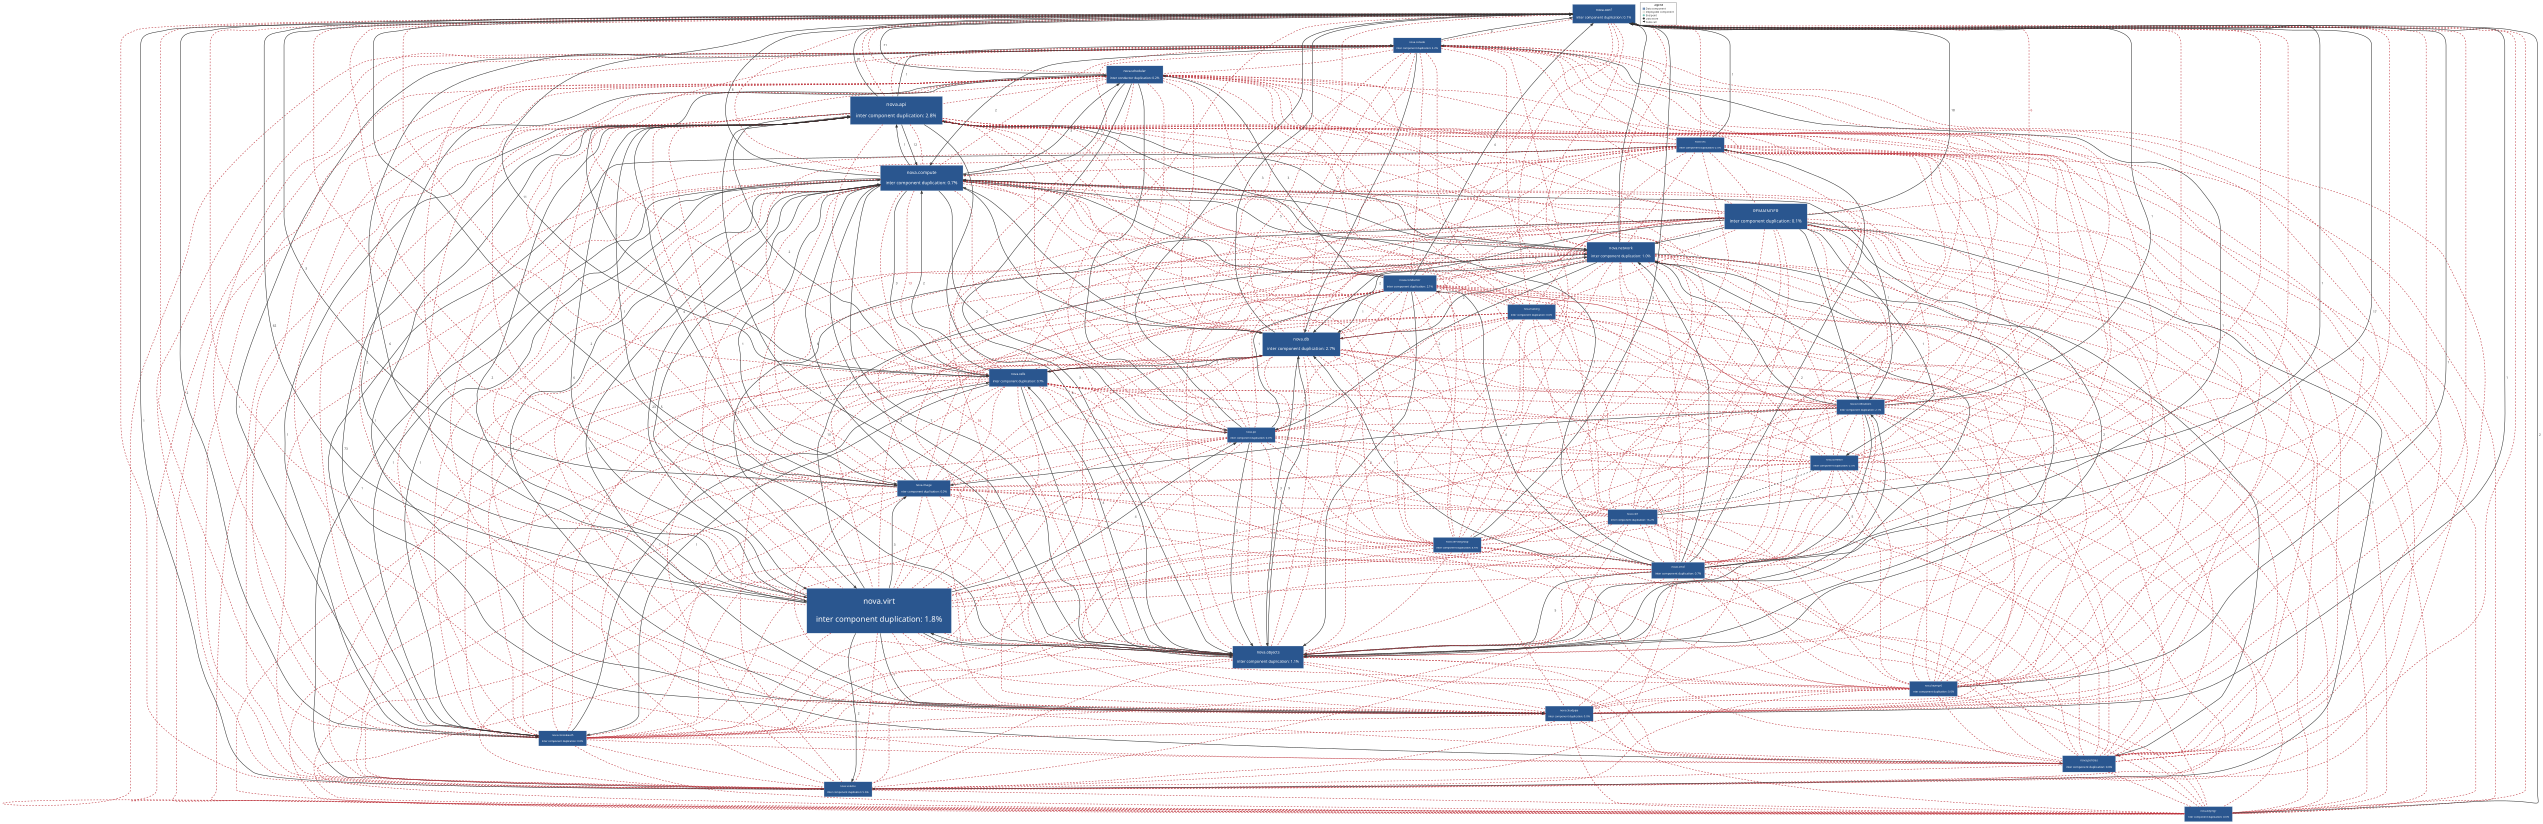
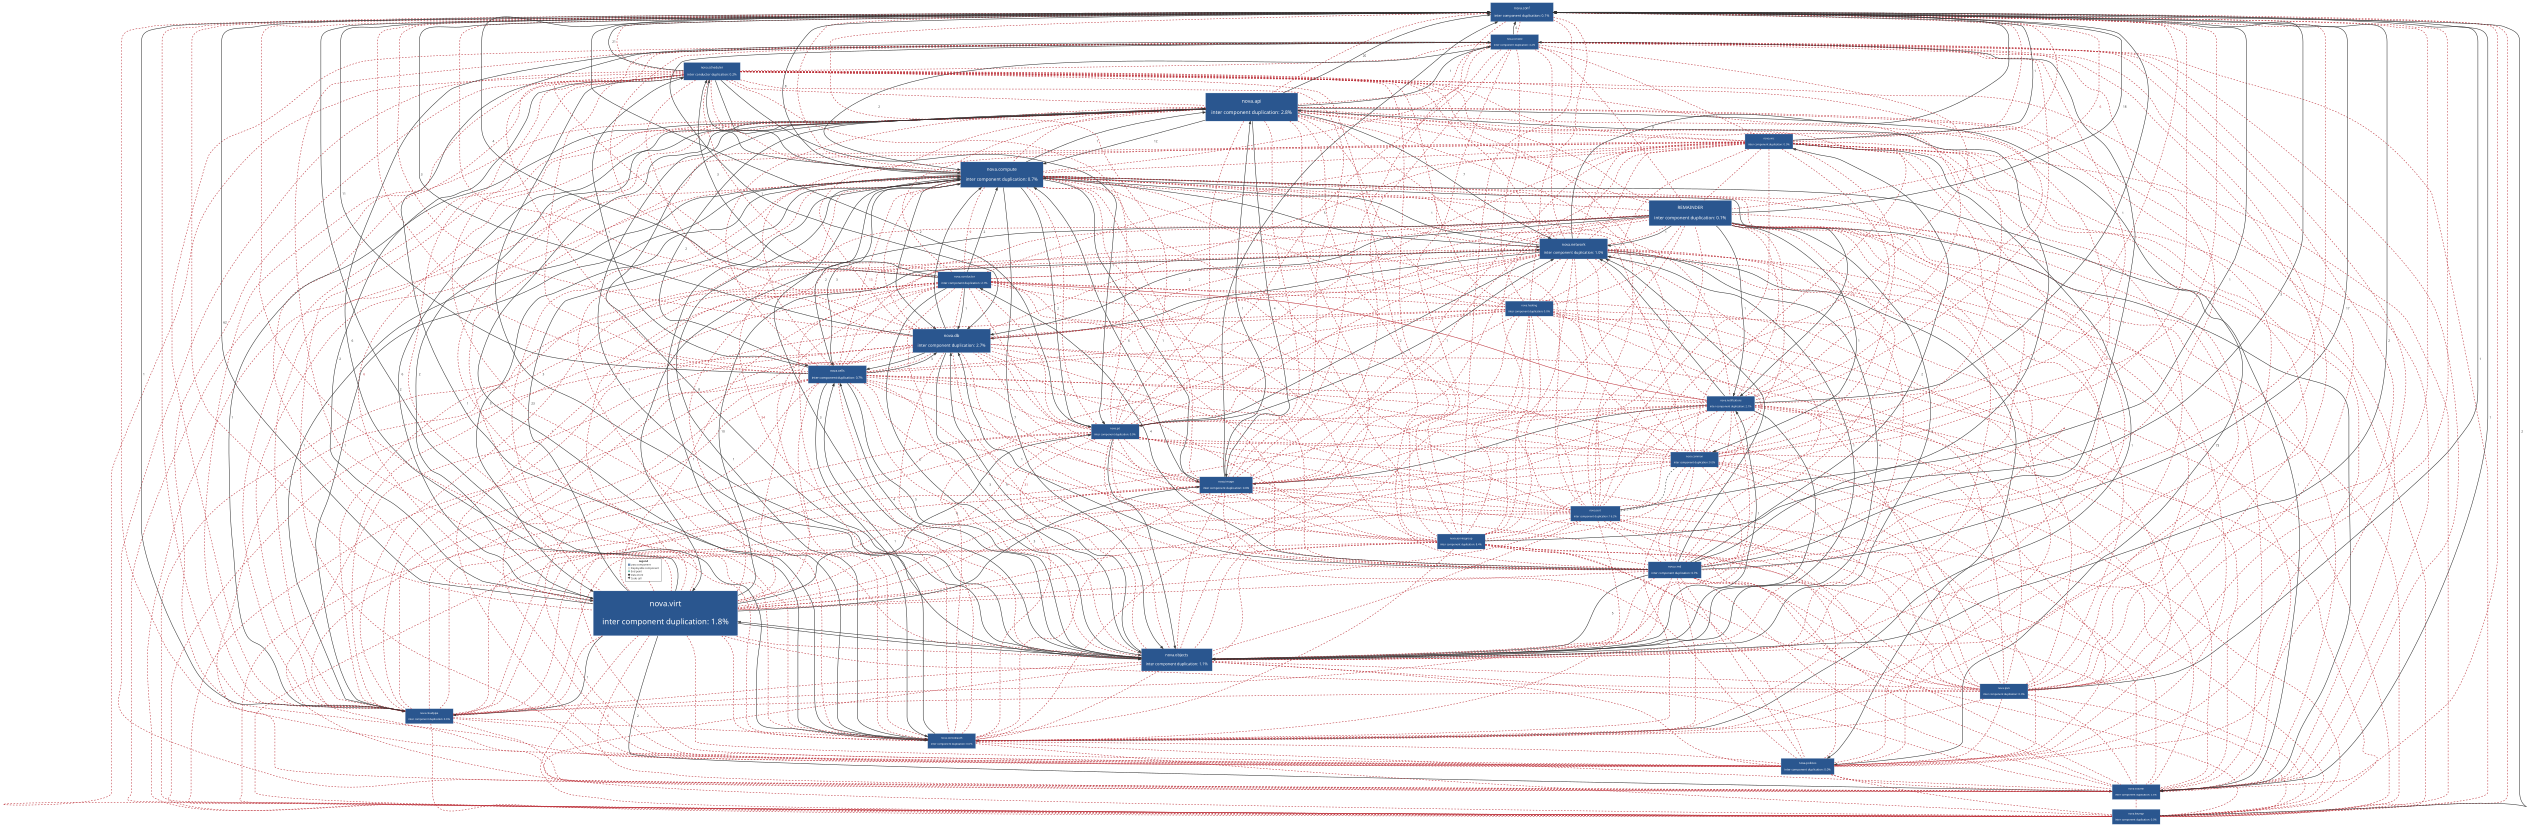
edge "nova.hacking inter component duplication: 0.0%" -> "nova.virt inter component duplication: 1.8%": now "Legend" -> "nova.virt inter component duplication: 1.8%"
edge "nova.image inter component duplication: 0.0%" -> "nova.cmd inter component duplication: 0.7%": removed
node "nova.keymgr6 inter component duplication: 0.0%": label "nova.keymgr6 inter component duplication: 0.0%" -> "nova.ipv6 inter component duplication: 0.0%"
